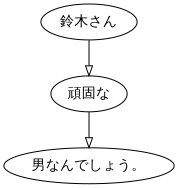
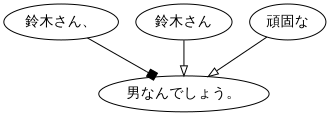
node "鈴木さん、": added
edge "鈴木さん" -> "頑固な": now "鈴木さん" -> "男なんでしょう。"
